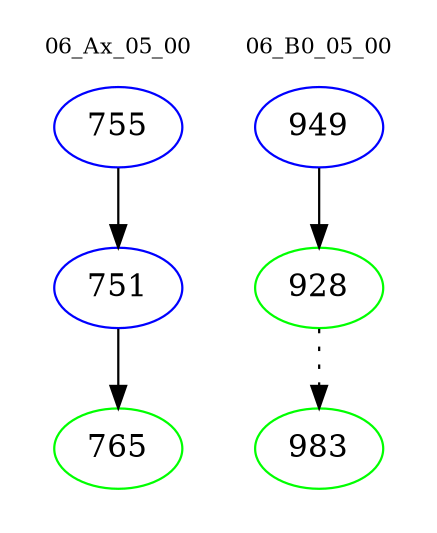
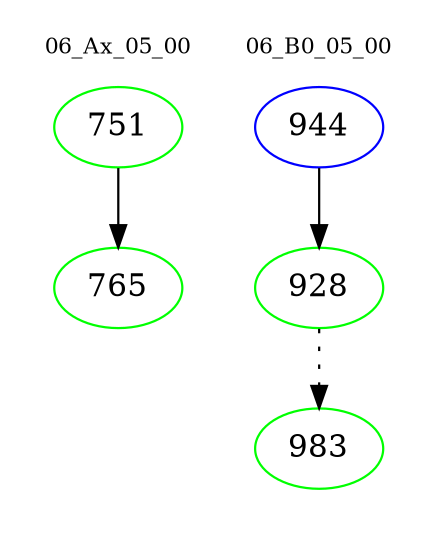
node "755": removed
node "949": label "949" -> "944"
node "751": color blue -> green
